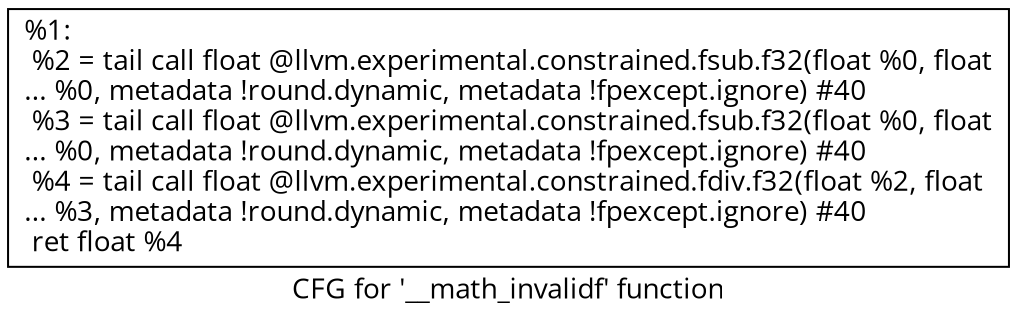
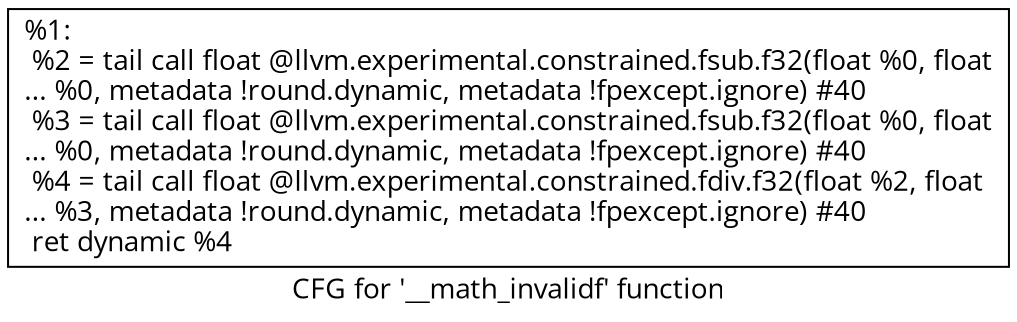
node "%1:": text "ret float %4" -> "ret dynamic %4"
